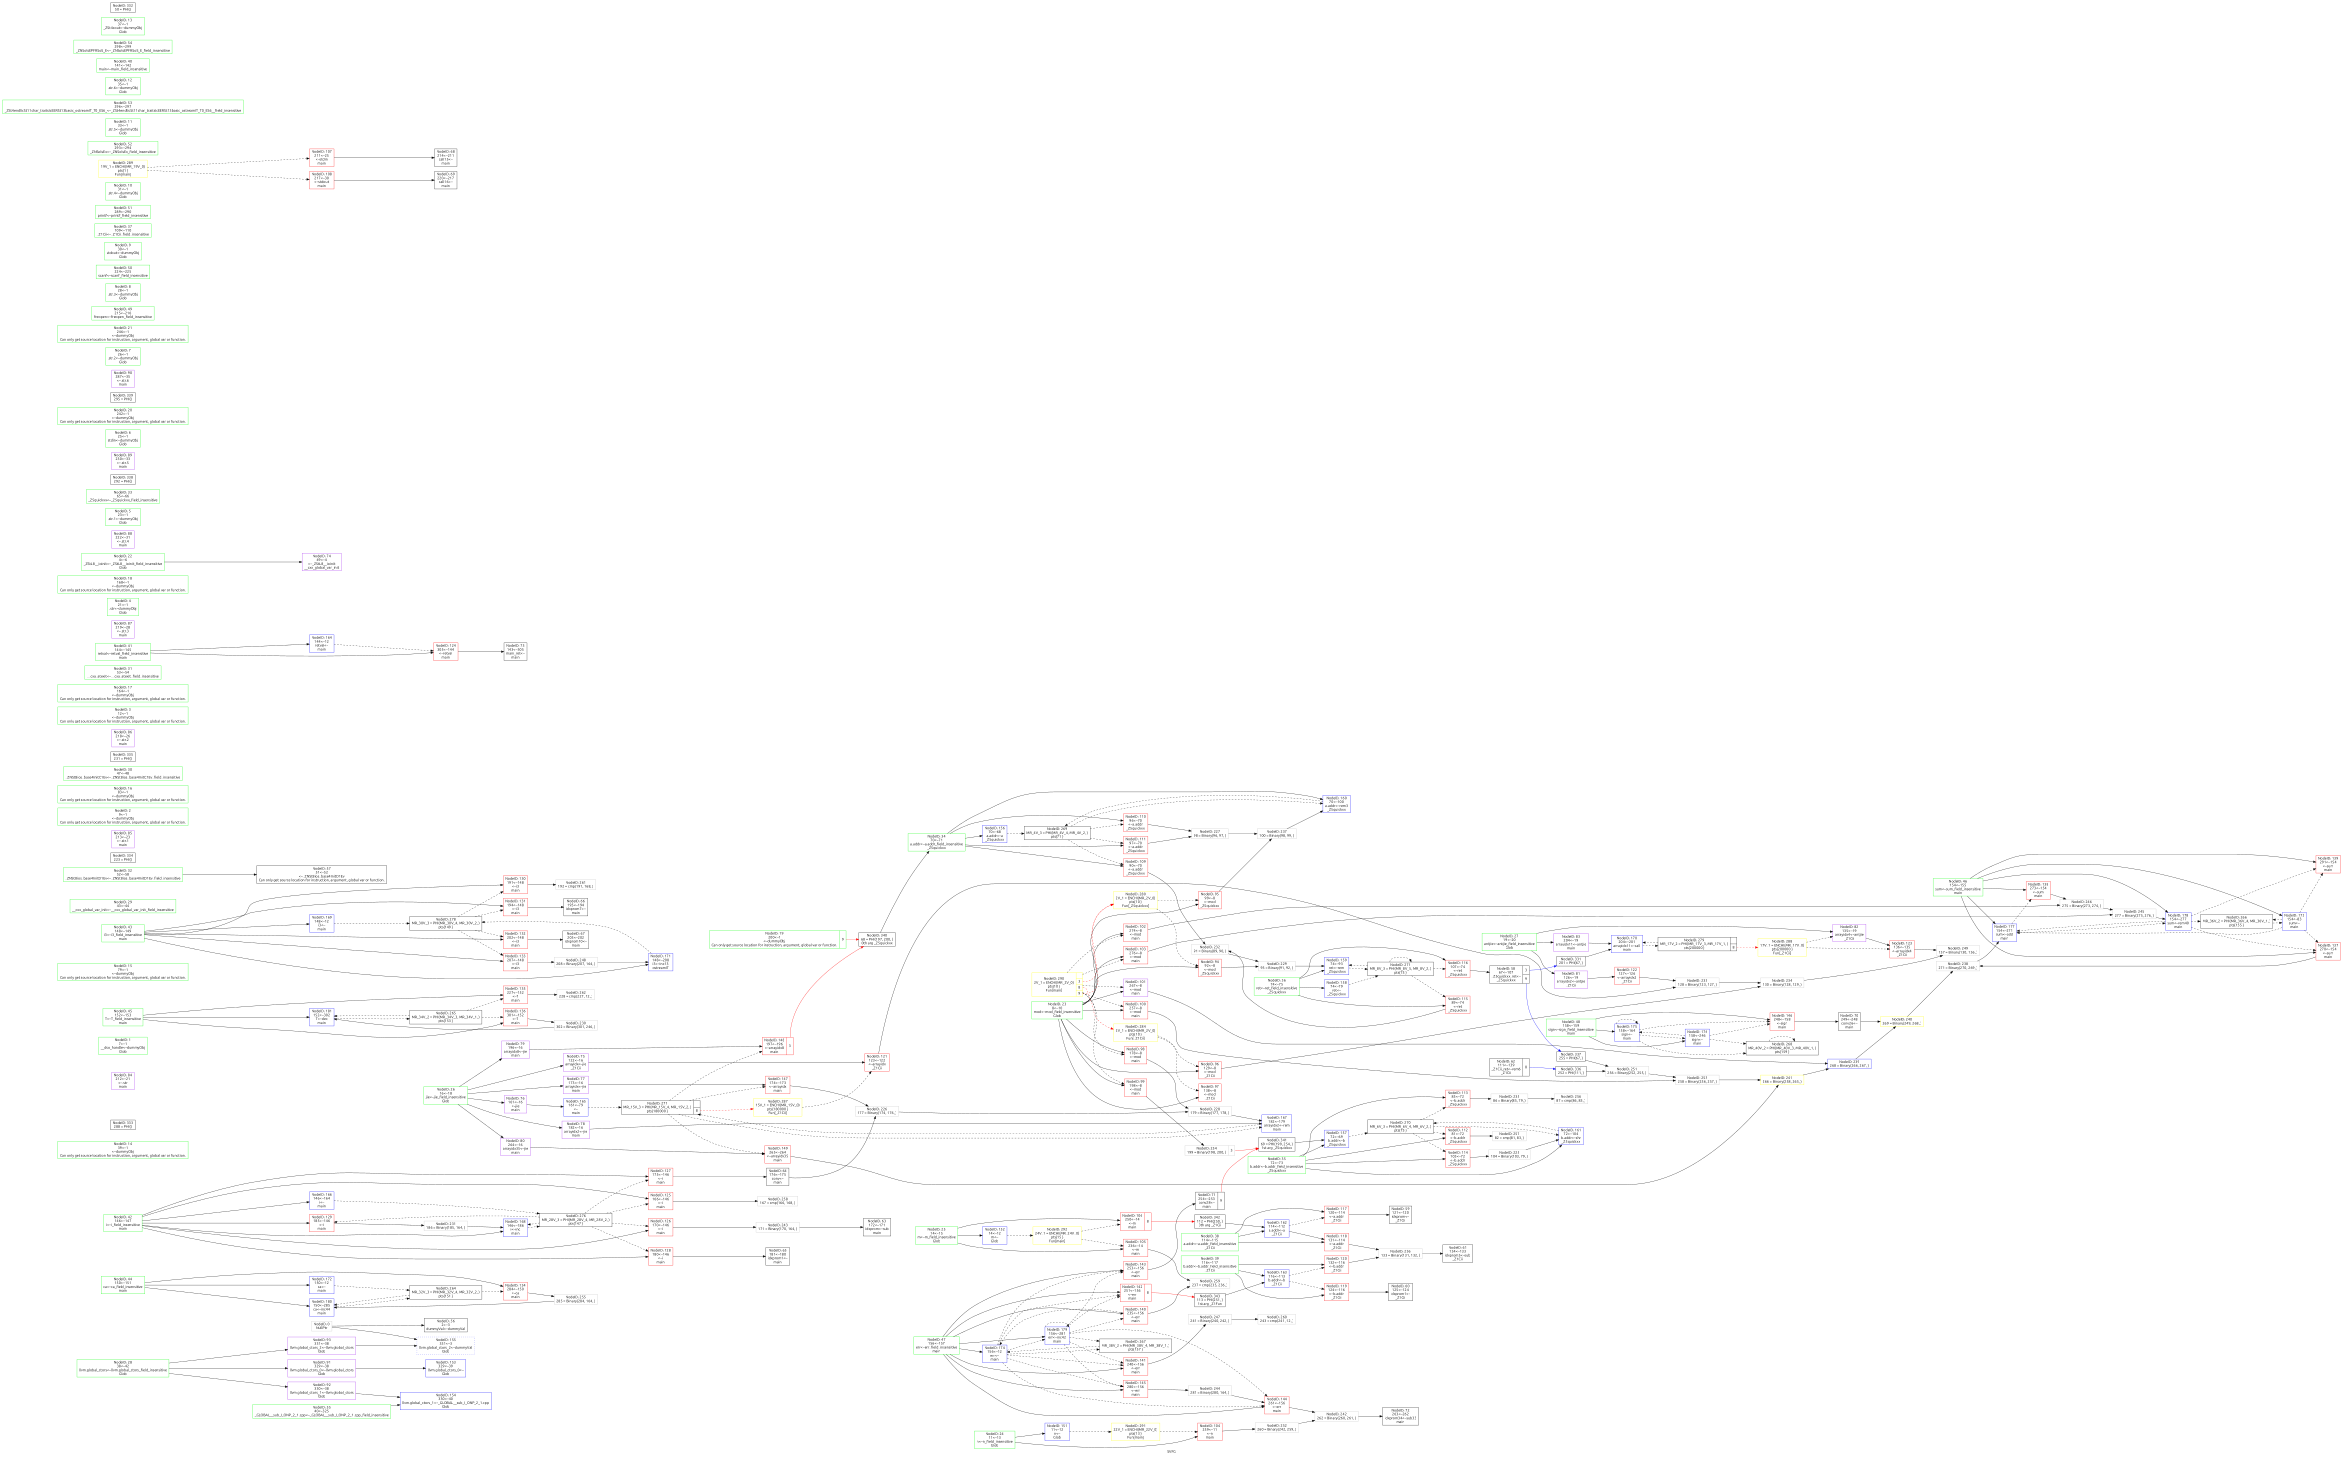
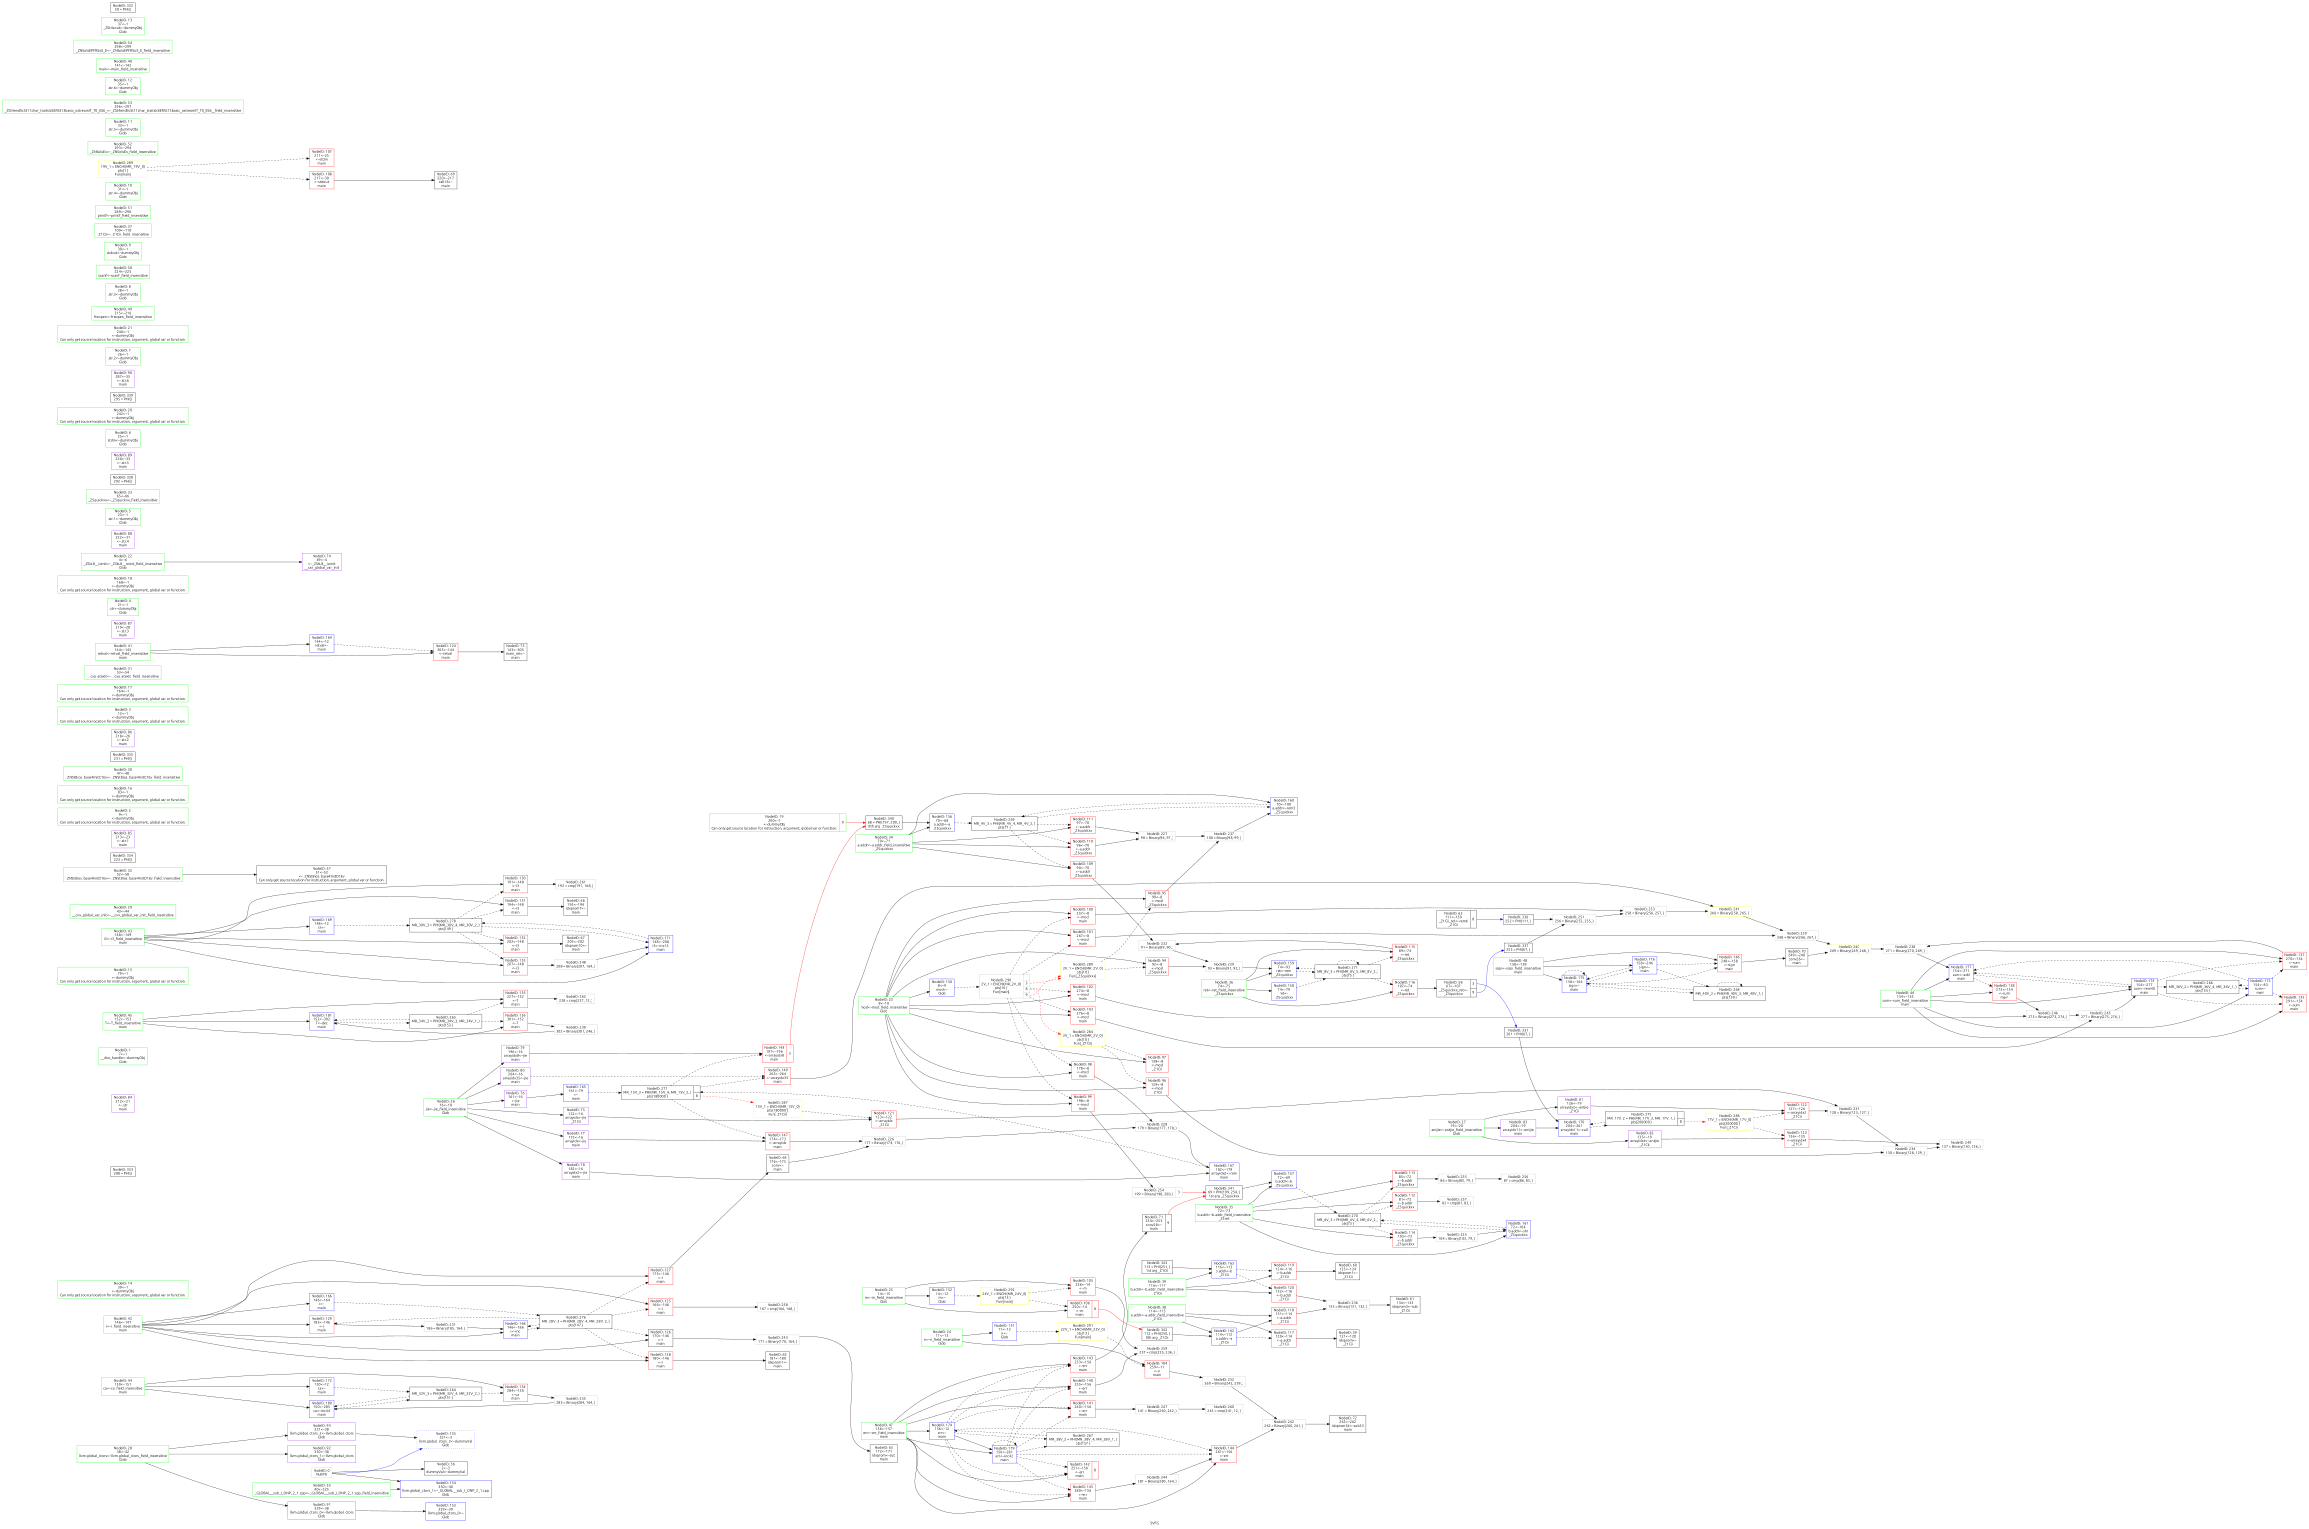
node "NodeID: 68": removed
edge "NodeID: 340" -> "NodeID: 34": now "NodeID: 340" -> "NodeID: 156"
edge "NodeID: 278" -> "NodeID: 171": added
edge "NodeID: 288" -> "NodeID: 82": now "NodeID: 288" -> "NodeID: 122"
node "NodeID: 171": text "ostreamIT" -> "main"
node "NodeID: 290": color yellow -> grey
edge "NodeID: 268" -> "NodeID: 175": added
node "NodeID: 150": added
node "NodeID: 101": color purple -> red
node "NodeID: 239": color blue -> grey
edge "NodeID: 277" -> "NodeID: 167": removed
edge "NodeID: 80" -> "NodeID: 149": style solid -> dashed
node "NodeID: 35": text "_Z5quickxx" -> "_Z5ret"
node "NodeID: 126": color red -> black
edge "NodeID: 142" -> "NodeID: 343": removed
node "NodeID: 343": text "1st arg _Z1Fun" -> "1st arg _Z1Cii"
edge "NodeID: 140" -> "NodeID: 174": reversed
edge "NodeID: 0" -> "NodeID: 155": color black -> blue
edge "NodeID: 174" -> "NodeID: 179": style dashed -> solid
edge "NodeID: 92" -> "NodeID: 154": now "NodeID: 0" -> "NodeID: 154"
